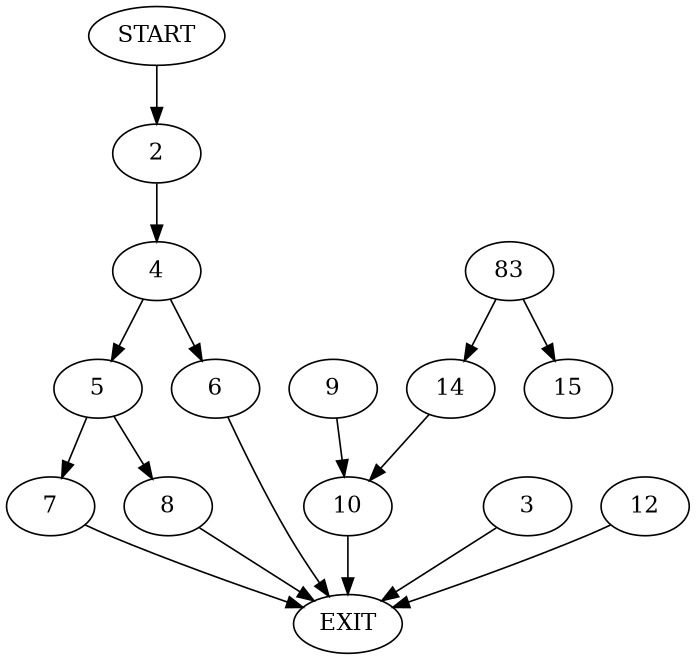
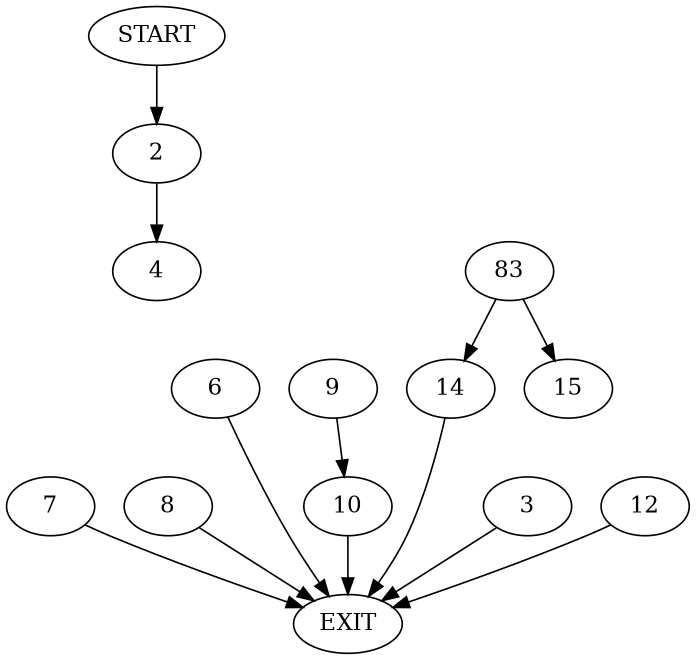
edge "4" -> "6": removed
node "5": removed
edge "14" -> "10": now "14" -> "EXIT"
